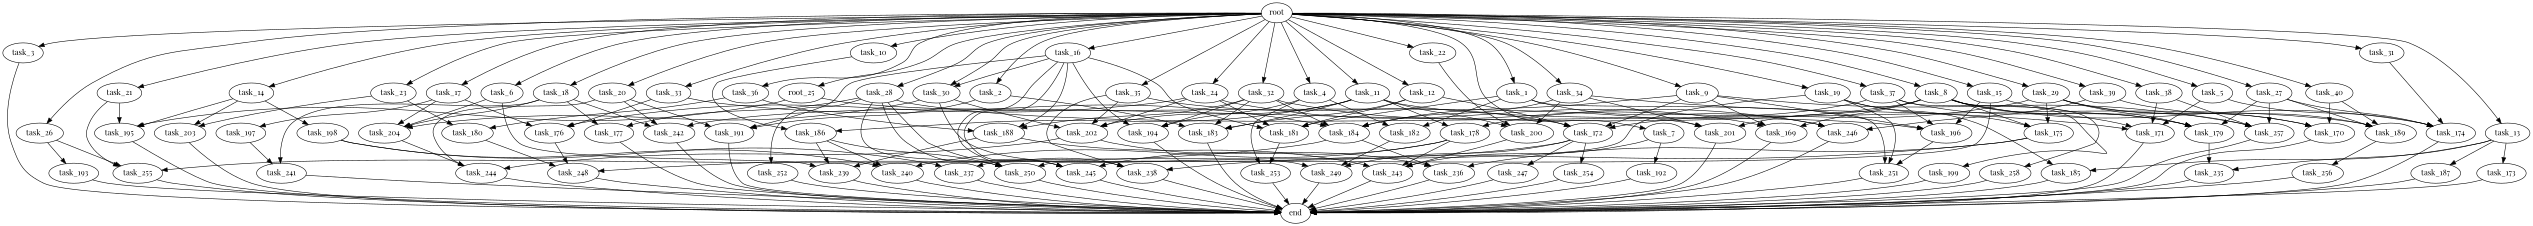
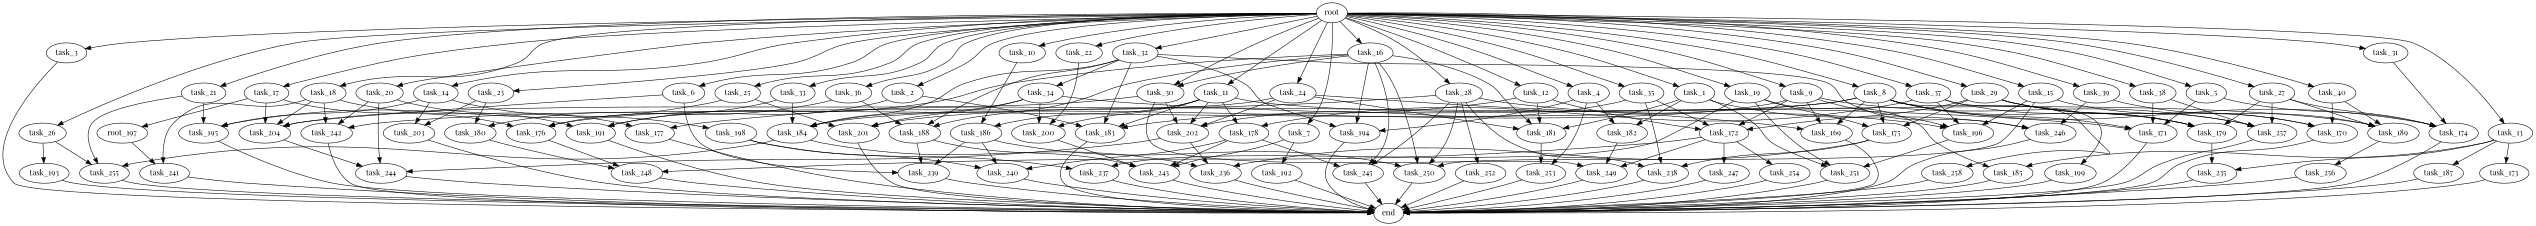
edge "root" -> "task_34": now "task_32" -> "task_34"
node "root_25": label "root_25" -> "task_25"
node "task_197": label "task_197" -> "root_197"
